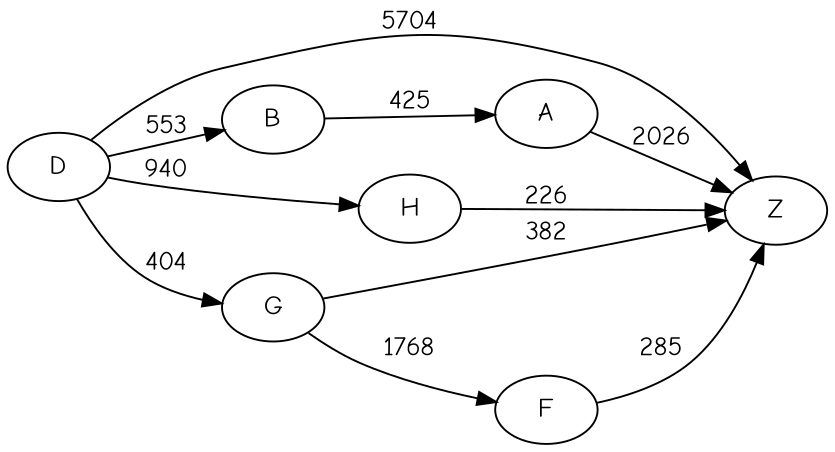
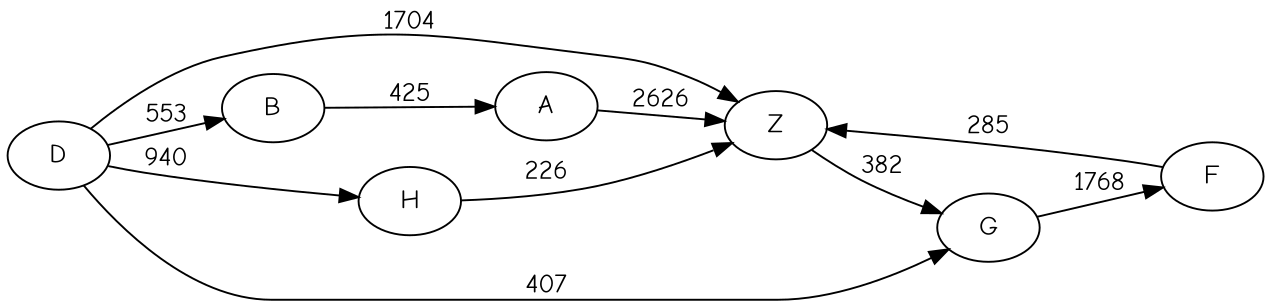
edge "D" -> "Z": label "5704" -> "1704"
edge "A" -> "Z": label "2026" -> "2626"
edge "D" -> "G": label "404" -> "407"
edge "G" -> "Z": reversed
